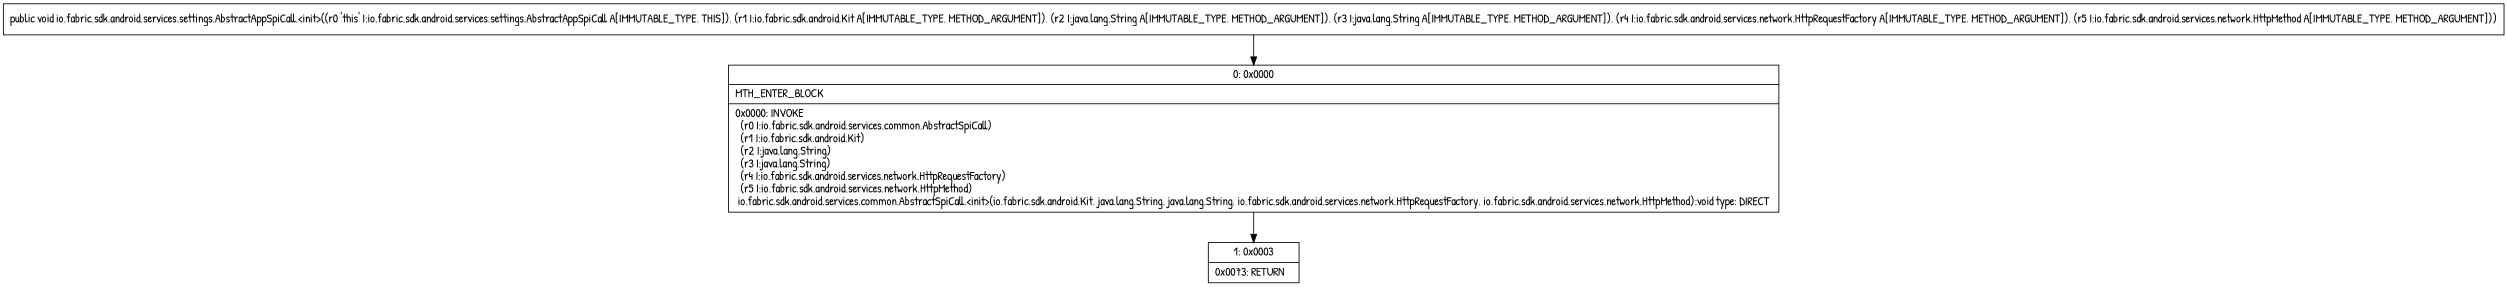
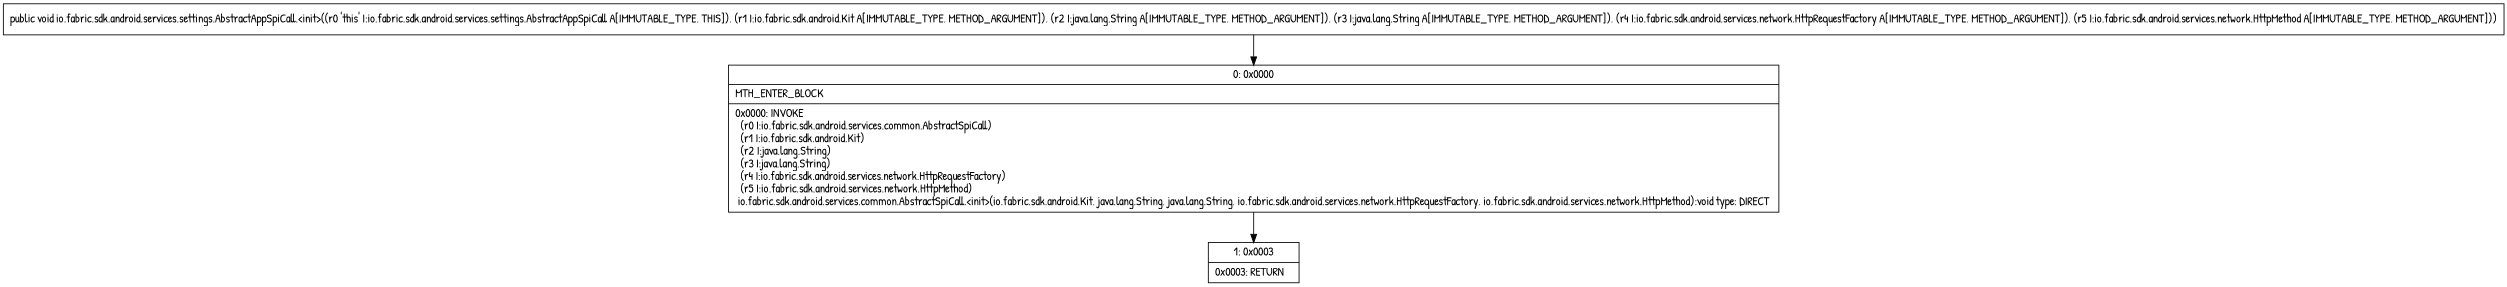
node "1: 0x0003": text "0x0073: RETURN" -> "0x0003: RETURN"
